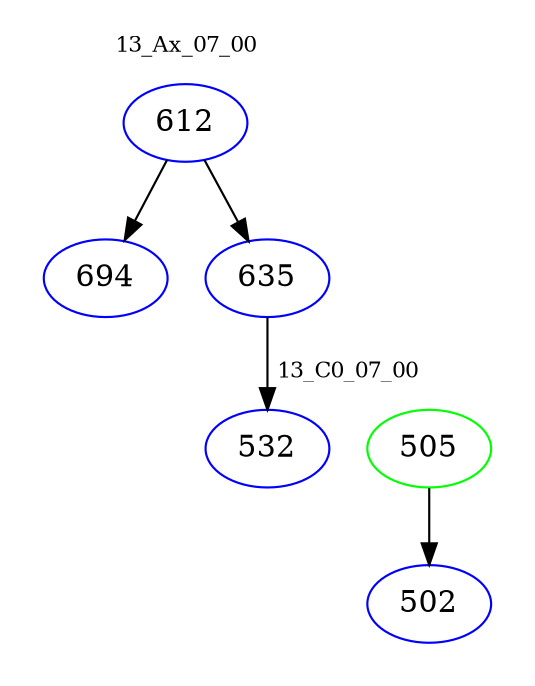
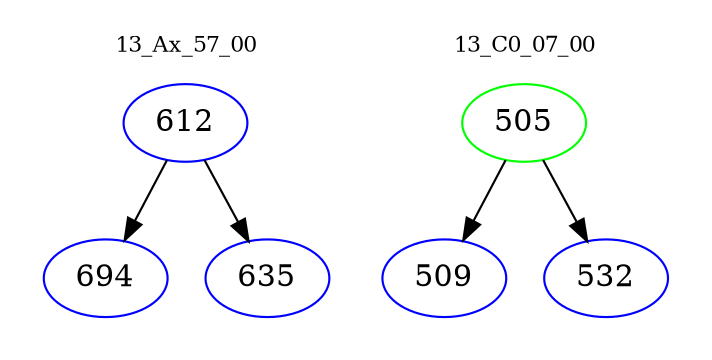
cluster "13_Ax_07_00": label "13_Ax_07_00" -> "13_Ax_57_00"
edge "635" -> "532": now "505" -> "532"
node "502": label "502" -> "509"
